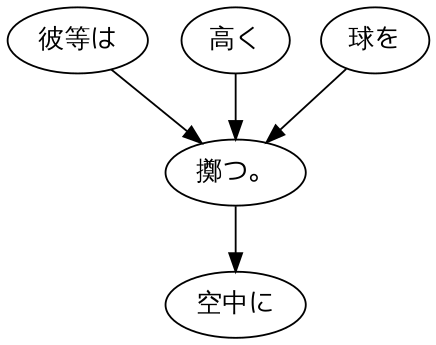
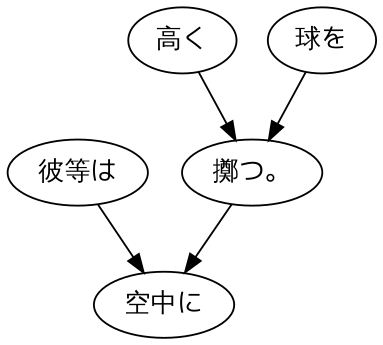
edge "彼等は" -> "擲つ。": now "彼等は" -> "空中に"
